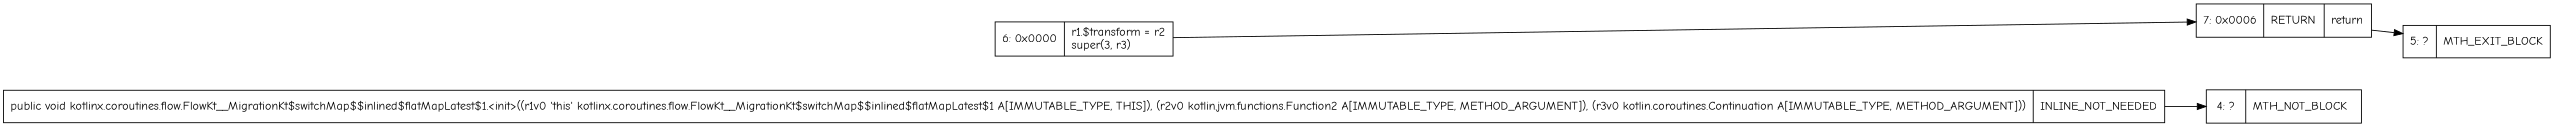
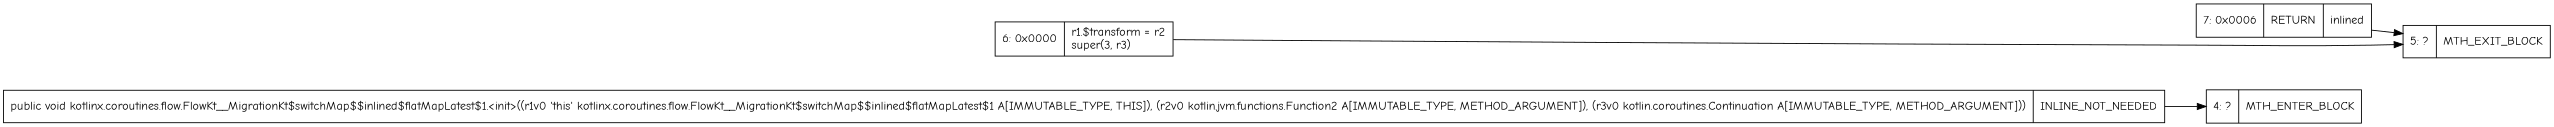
node "7: 0x0006": text "return" -> "inlined"
edge "6: 0x0000" -> "7: 0x0006": now "6: 0x0000" -> "5: ?"
node "4: ?": text "MTH_NOT_BLOCK" -> "MTH_ENTER_BLOCK"
